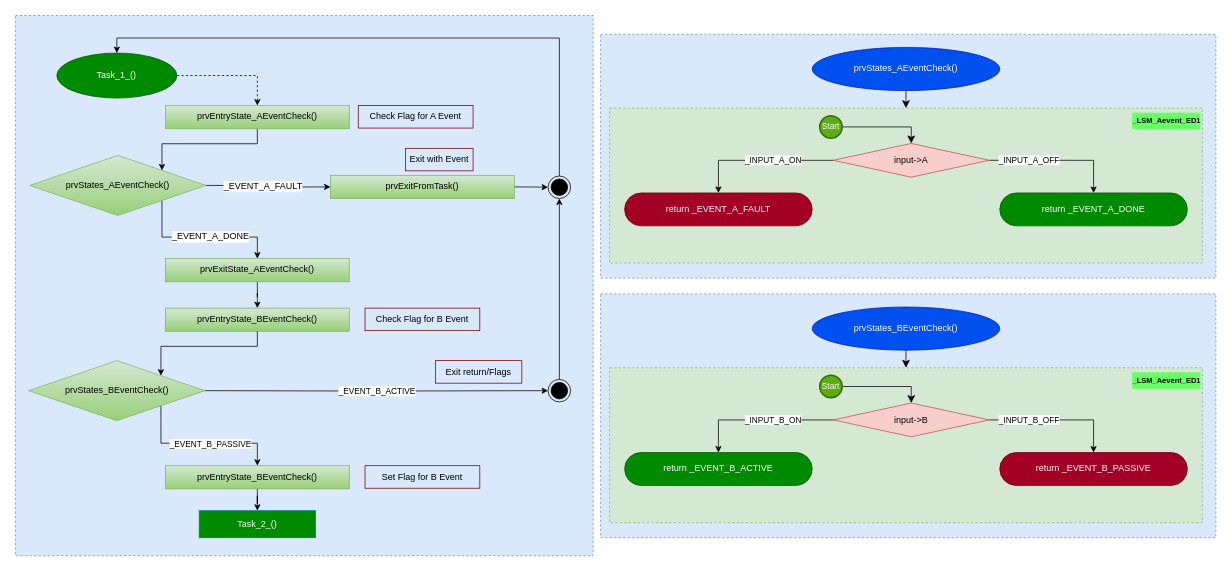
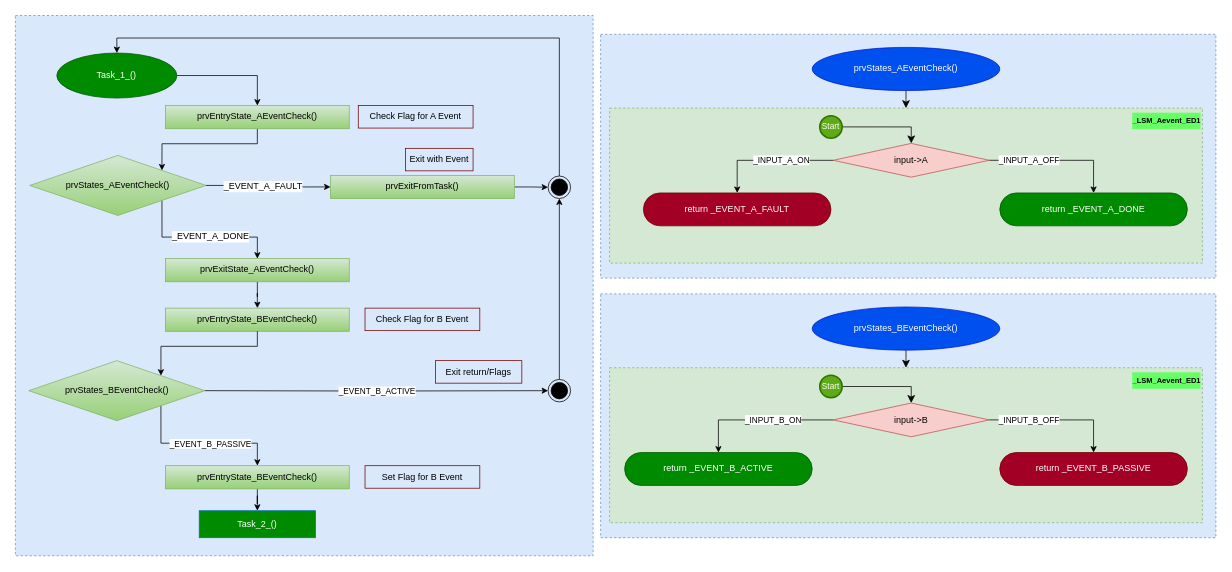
edge "Task_1_()" -> "prvEntryState_AEventCheck()": style dashed -> solid
node "return _EVENT_A_FAULT": moved (718, 209) -> (737, 209)
